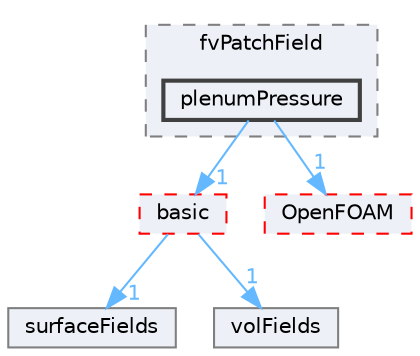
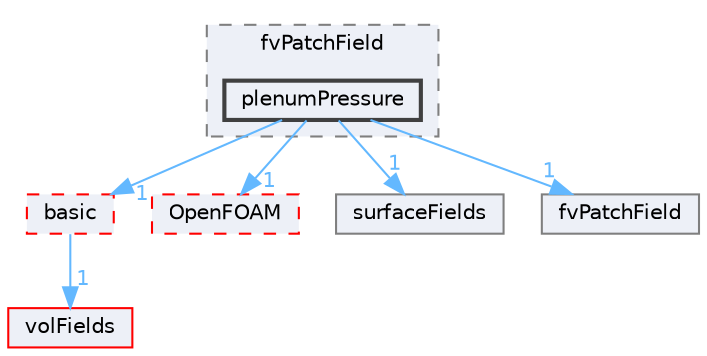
node "fvPatchField": added
edge "basic" -> "surfaceFields": now "plenumPressure" -> "surfaceFields"
node "volFields": color grey50 -> red
